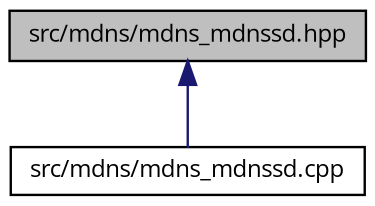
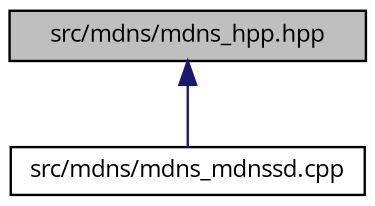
node "src/mdns/mdns_mdnssd.hpp": label "src/mdns/mdns_mdnssd.hpp" -> "src/mdns/mdns_hpp.hpp"
